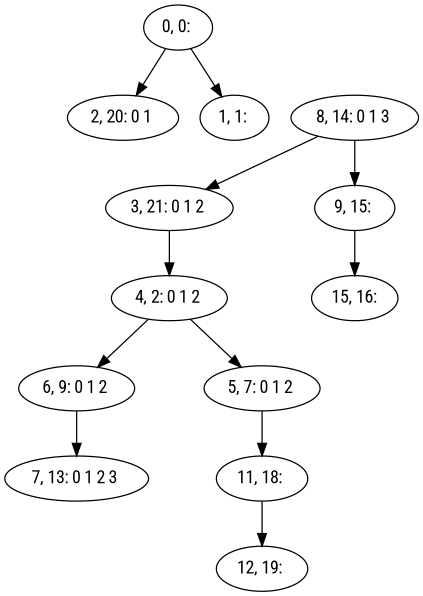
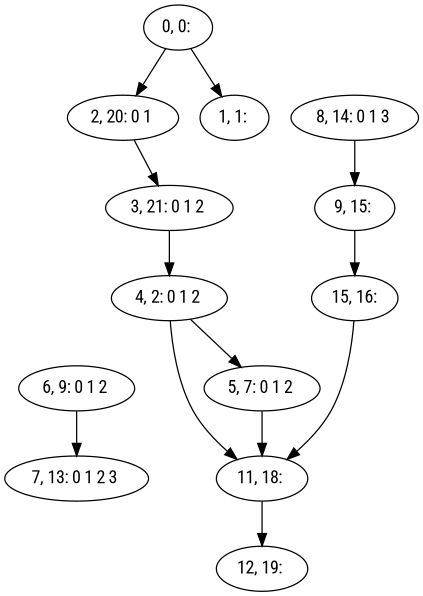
edge "8, 14: 0 1 3" -> "3, 21: 0 1 2": now "2, 20: 0 1" -> "3, 21: 0 1 2"
edge "4, 2: 0 1 2" -> "6, 9: 0 1 2": now "4, 2: 0 1 2" -> "11, 18:"
edge "15, 16:" -> "11, 18:": added
